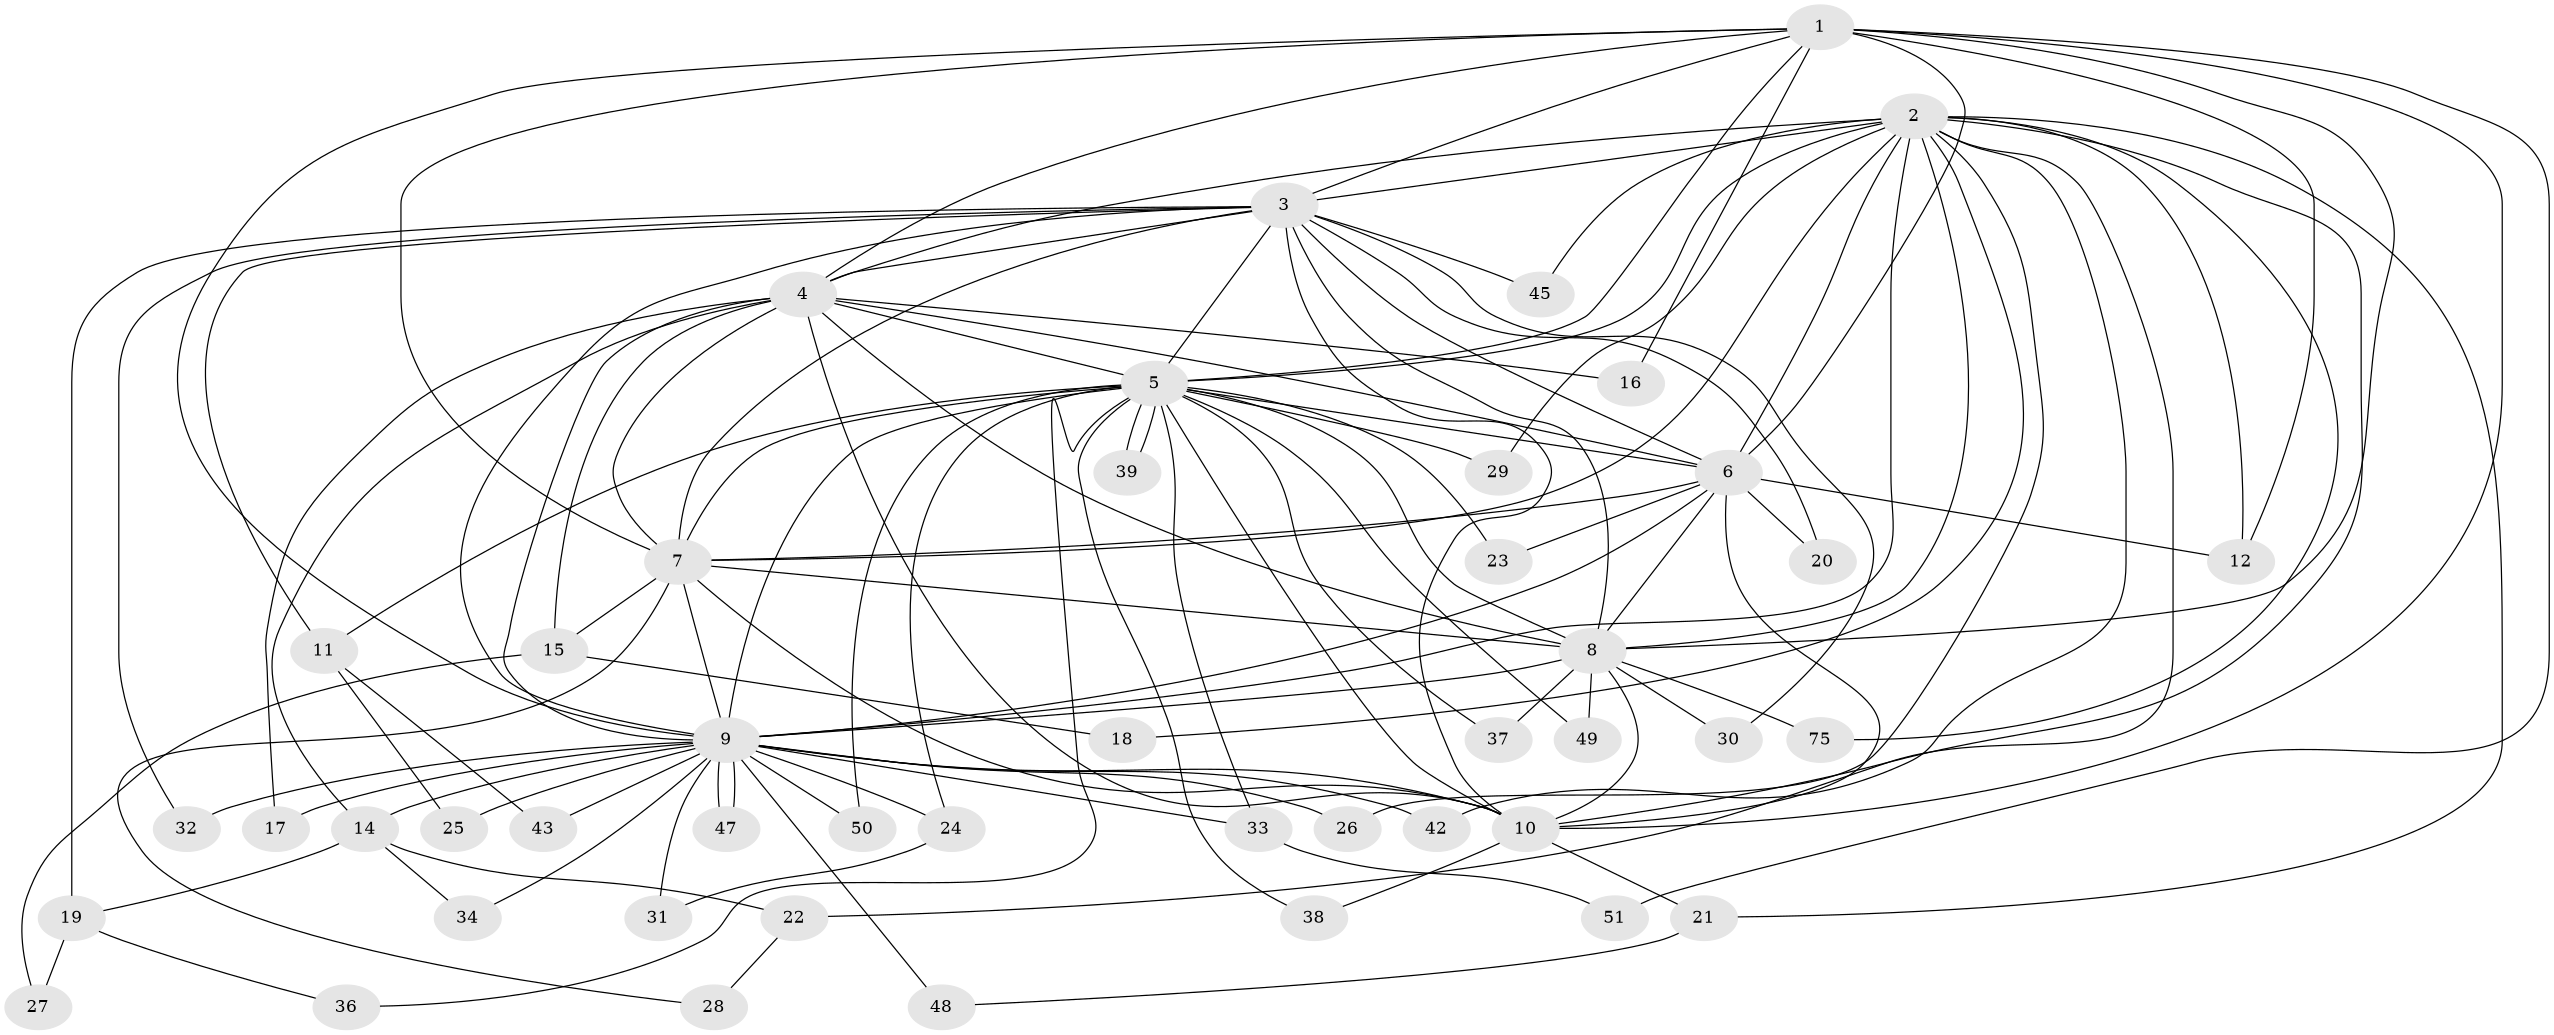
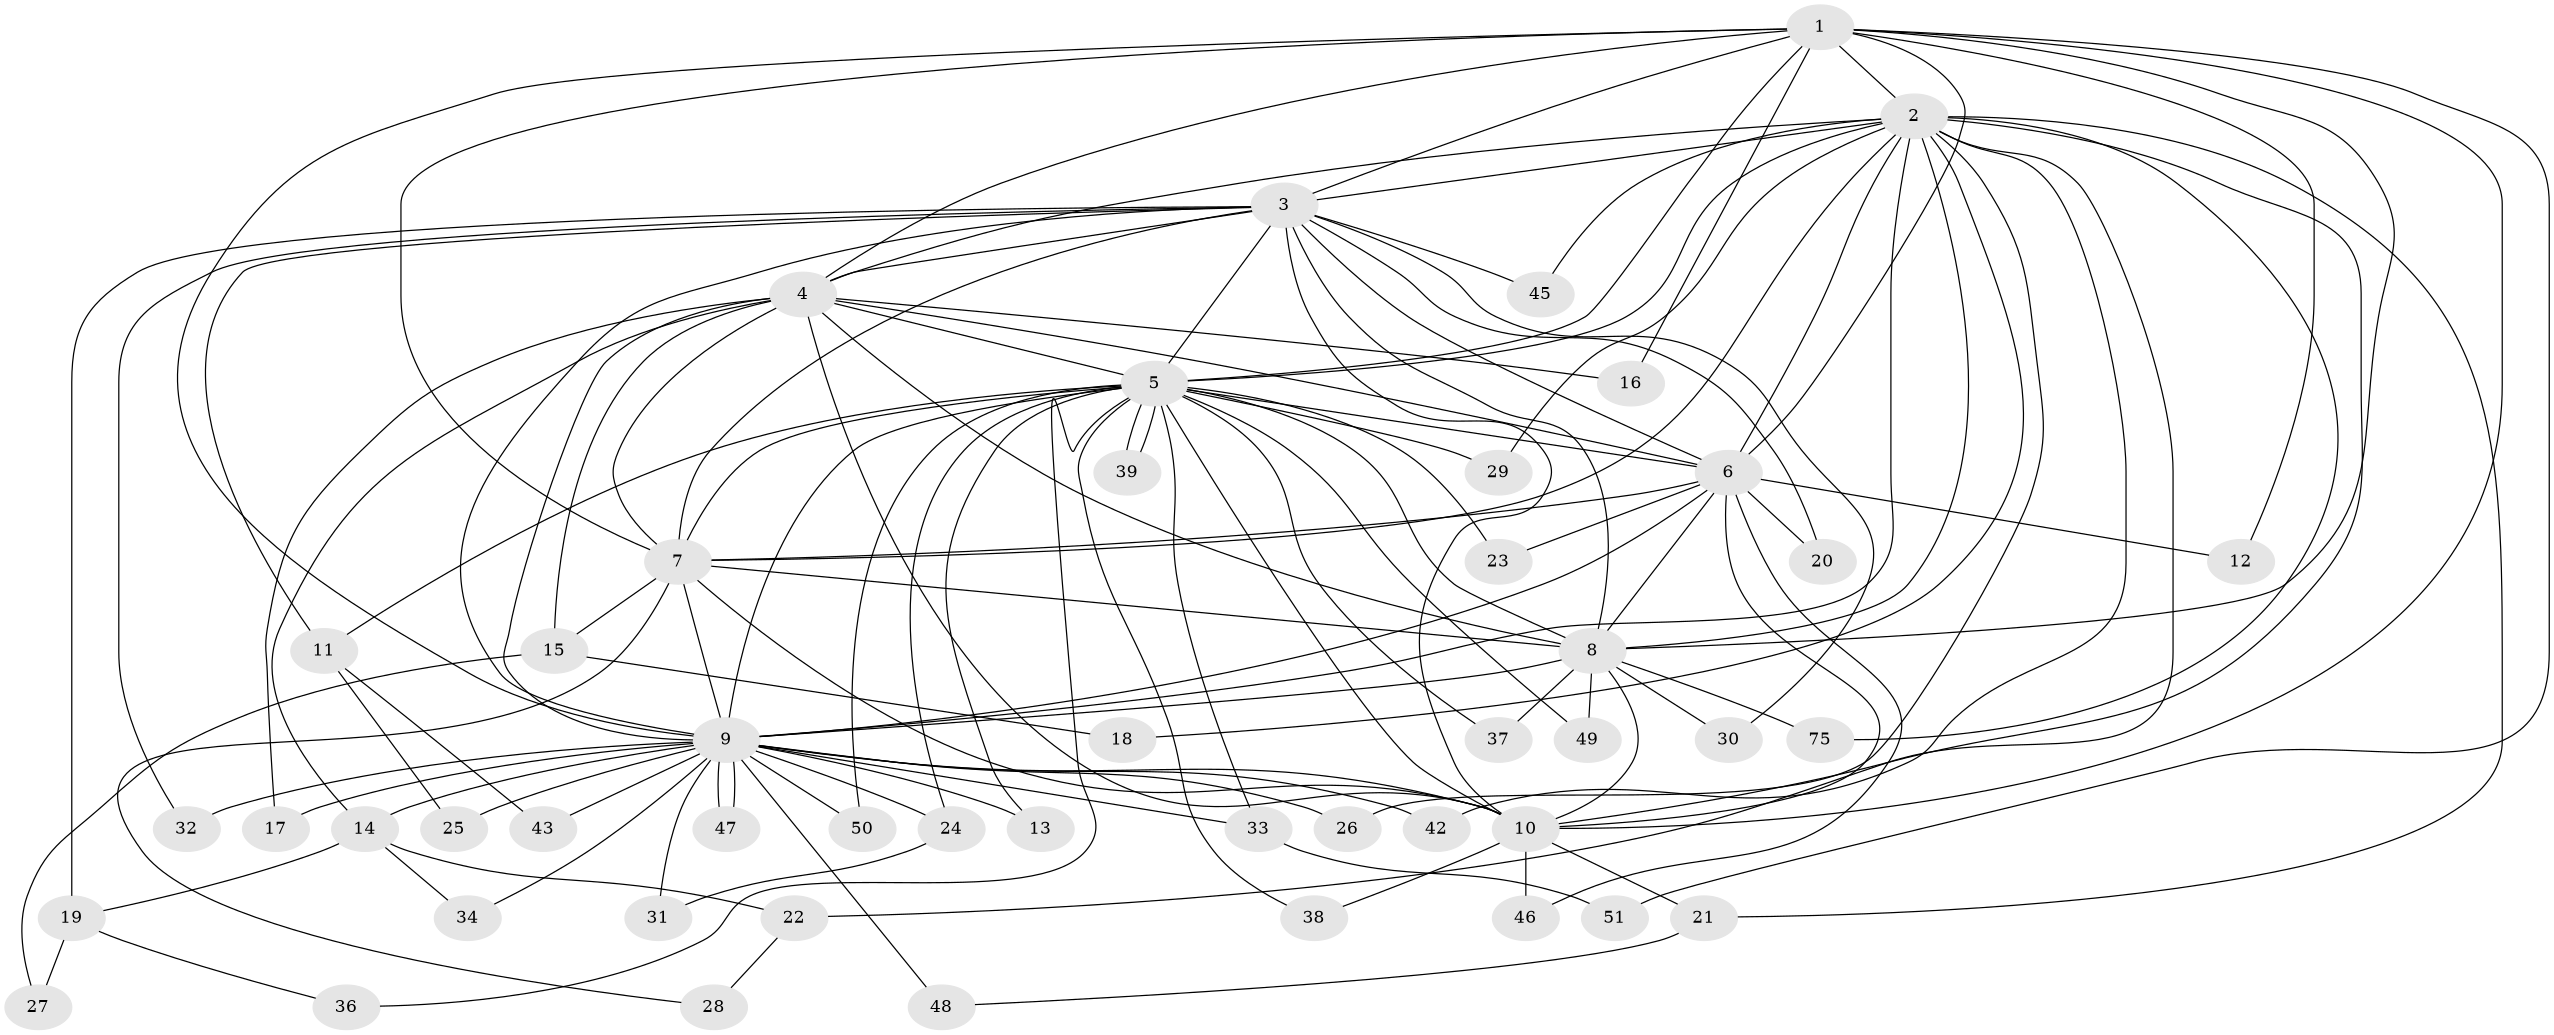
edge "2" -- "12": now "2" -- "1"
node "13": added
node "46": added
